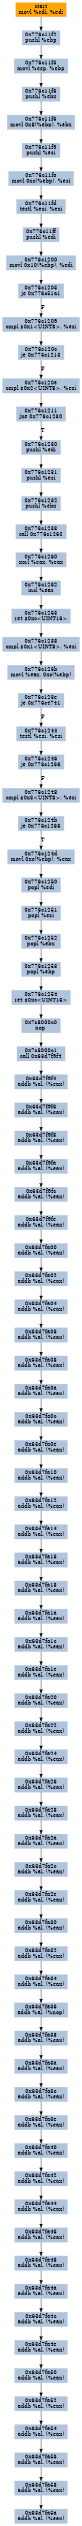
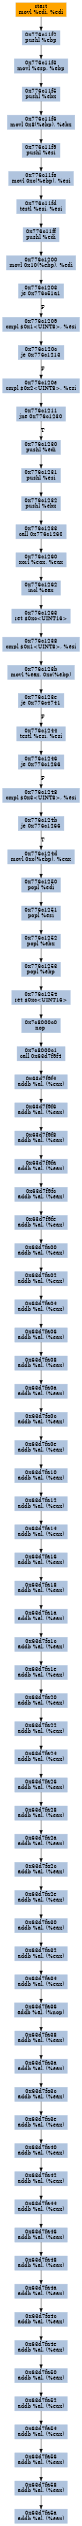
node "0x776c11f6 pushl %ebx": label "0x776c11f6 pushl %ebx" -> "0x776c11f5 pushl %ebx"
